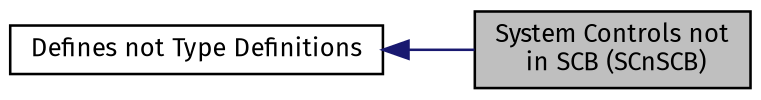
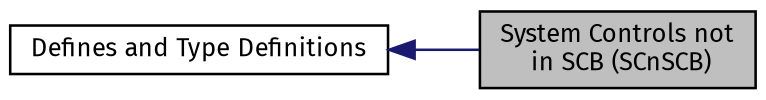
node "Defines not Type Definitions": label "Defines not Type Definitions" -> "Defines and Type Definitions"
